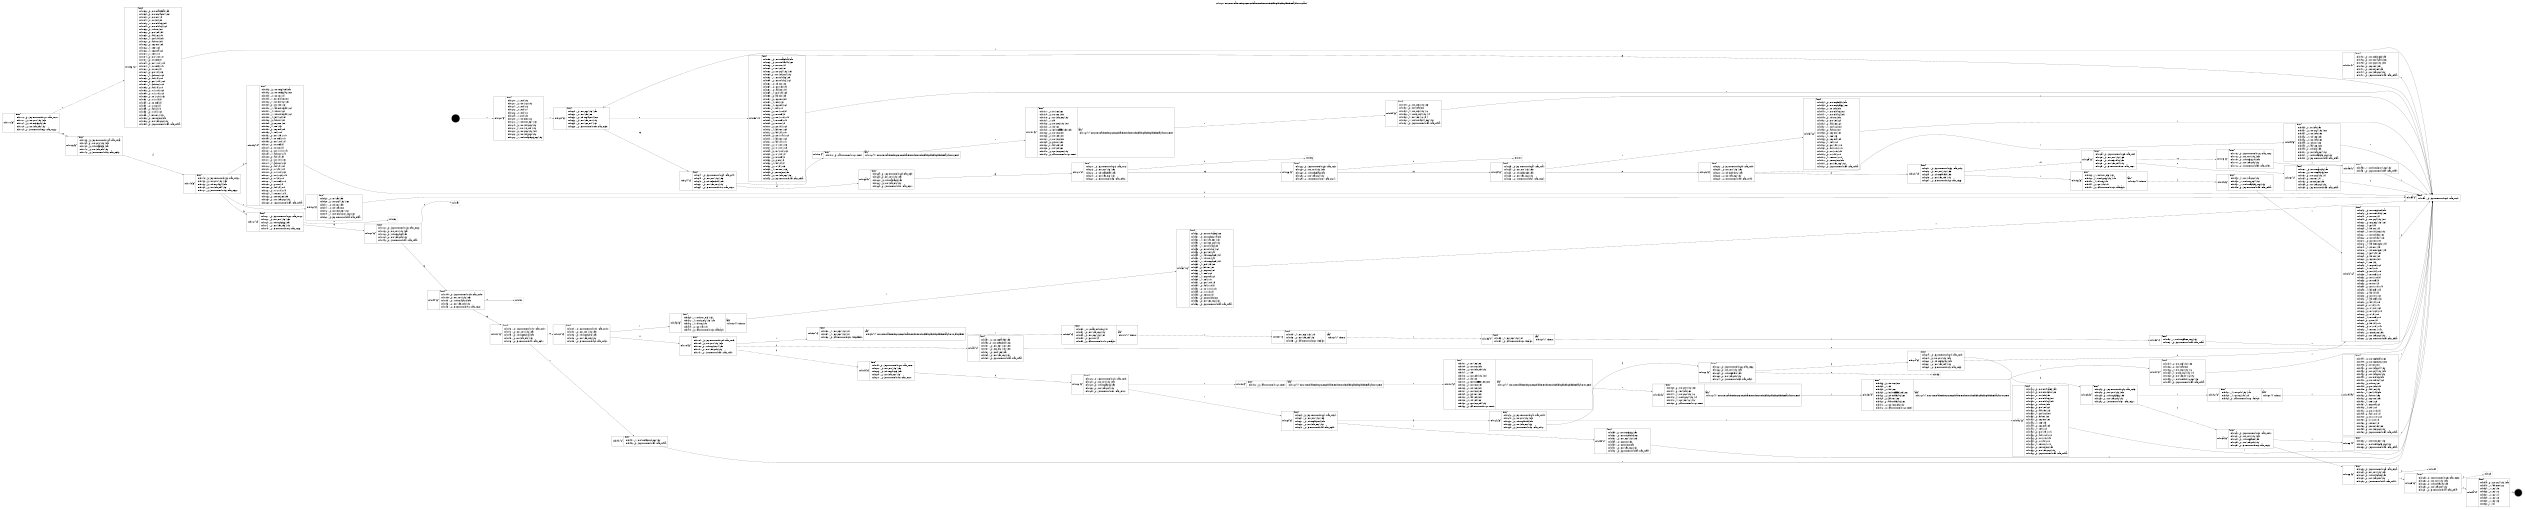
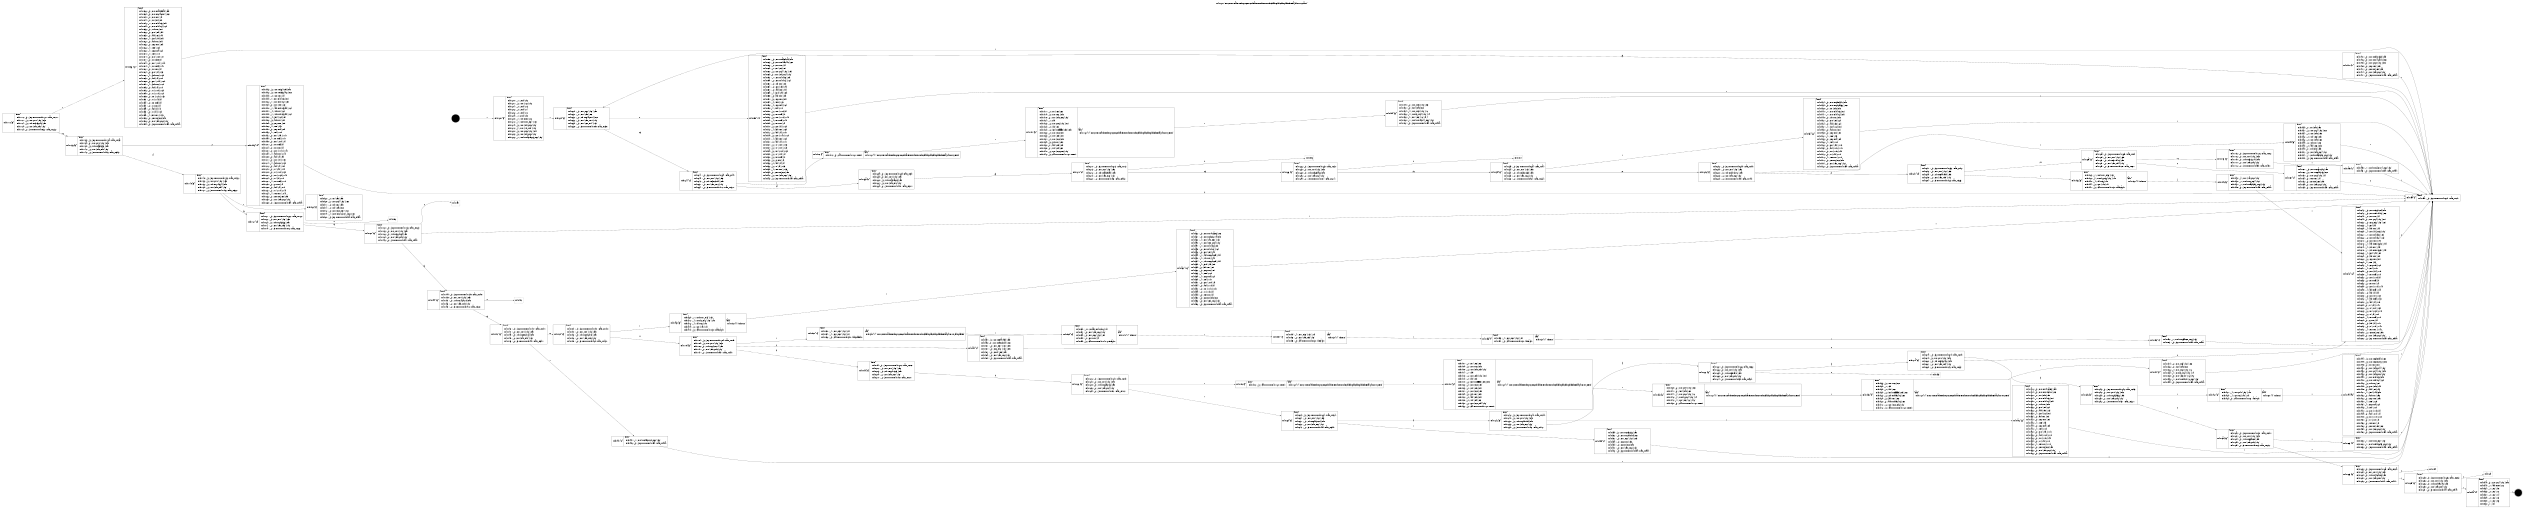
edge "0x40174e [25]" -> "0x401bb3 [144]": now "0x401735 [25]" -> "0x401bb3 [144]"
edge "0x401b6c [25]" -> "0x401fba [5]": now "0x401780 [25]" -> "0x401fba [5]"
